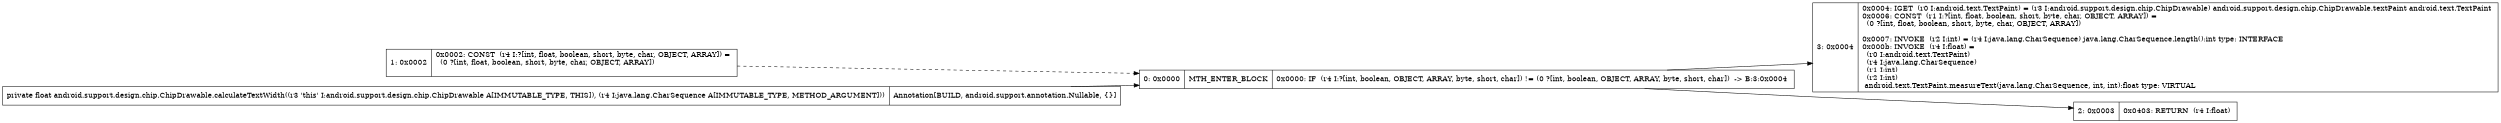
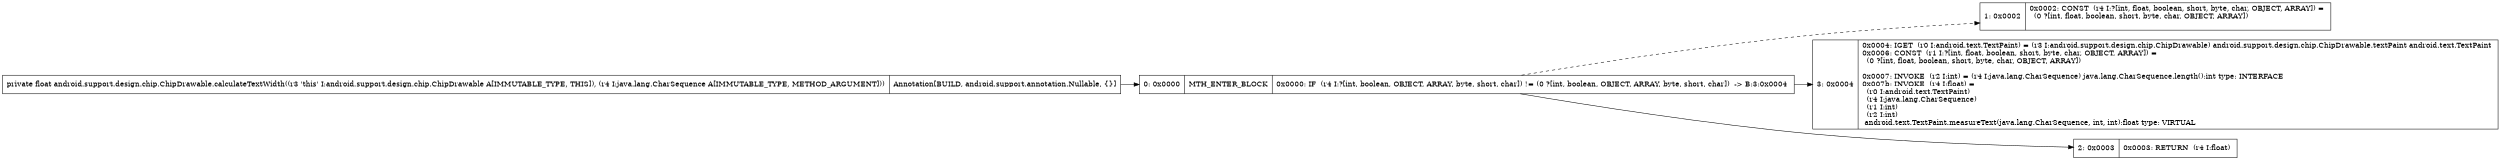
node "3: 0x0004": text "0x000b: INVOKE  (r4 I:float) =" -> "0x007b: INVOKE  (r4 I:float) ="
edge "1: 0x0002" -> "0: 0x0000": reversed
node "2: 0x0003": text "0x0403: RETURN  (r4 I:float)" -> "0x0003: RETURN  (r4 I:float)"
